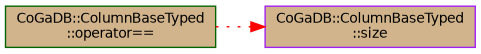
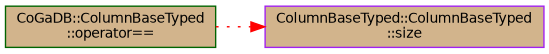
node "CoGaDB::ColumnBaseTyped ::size": label "CoGaDB::ColumnBaseTyped ::size" -> "ColumnBaseTyped::ColumnBaseTyped ::size"
